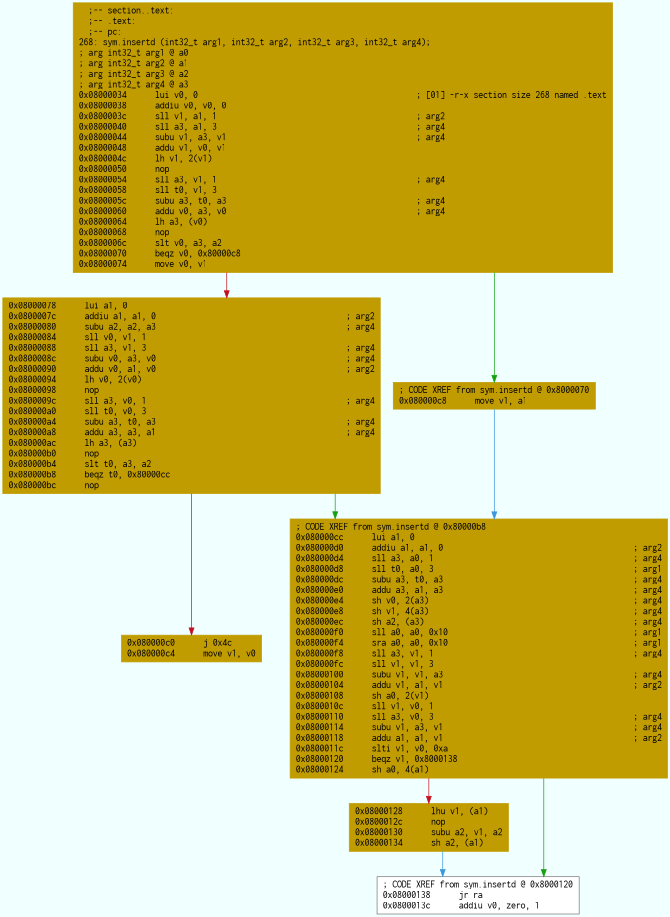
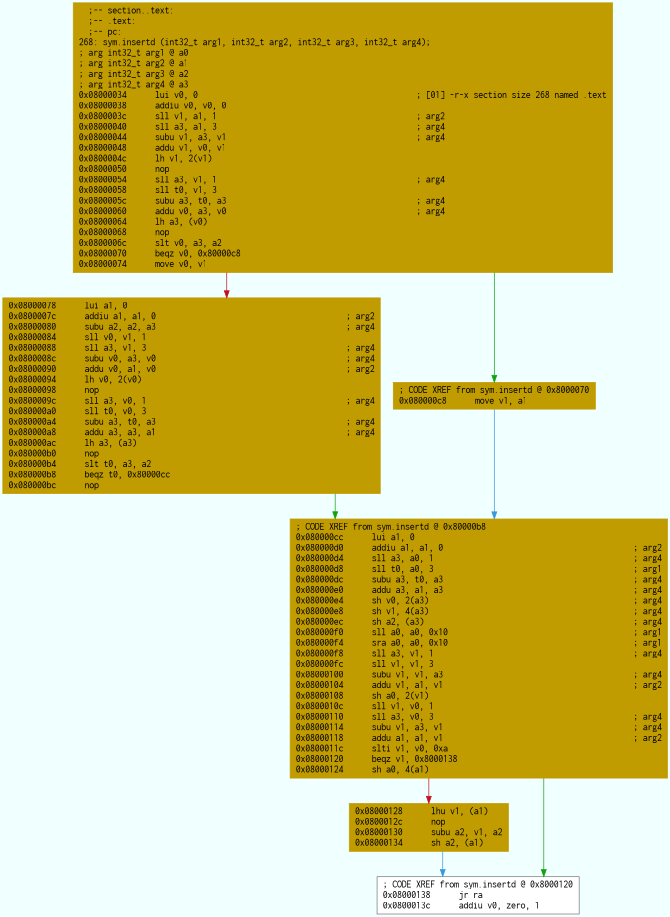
node "0x080000c0      j 0x4c 0x080000c4      move v1, v0": removed
